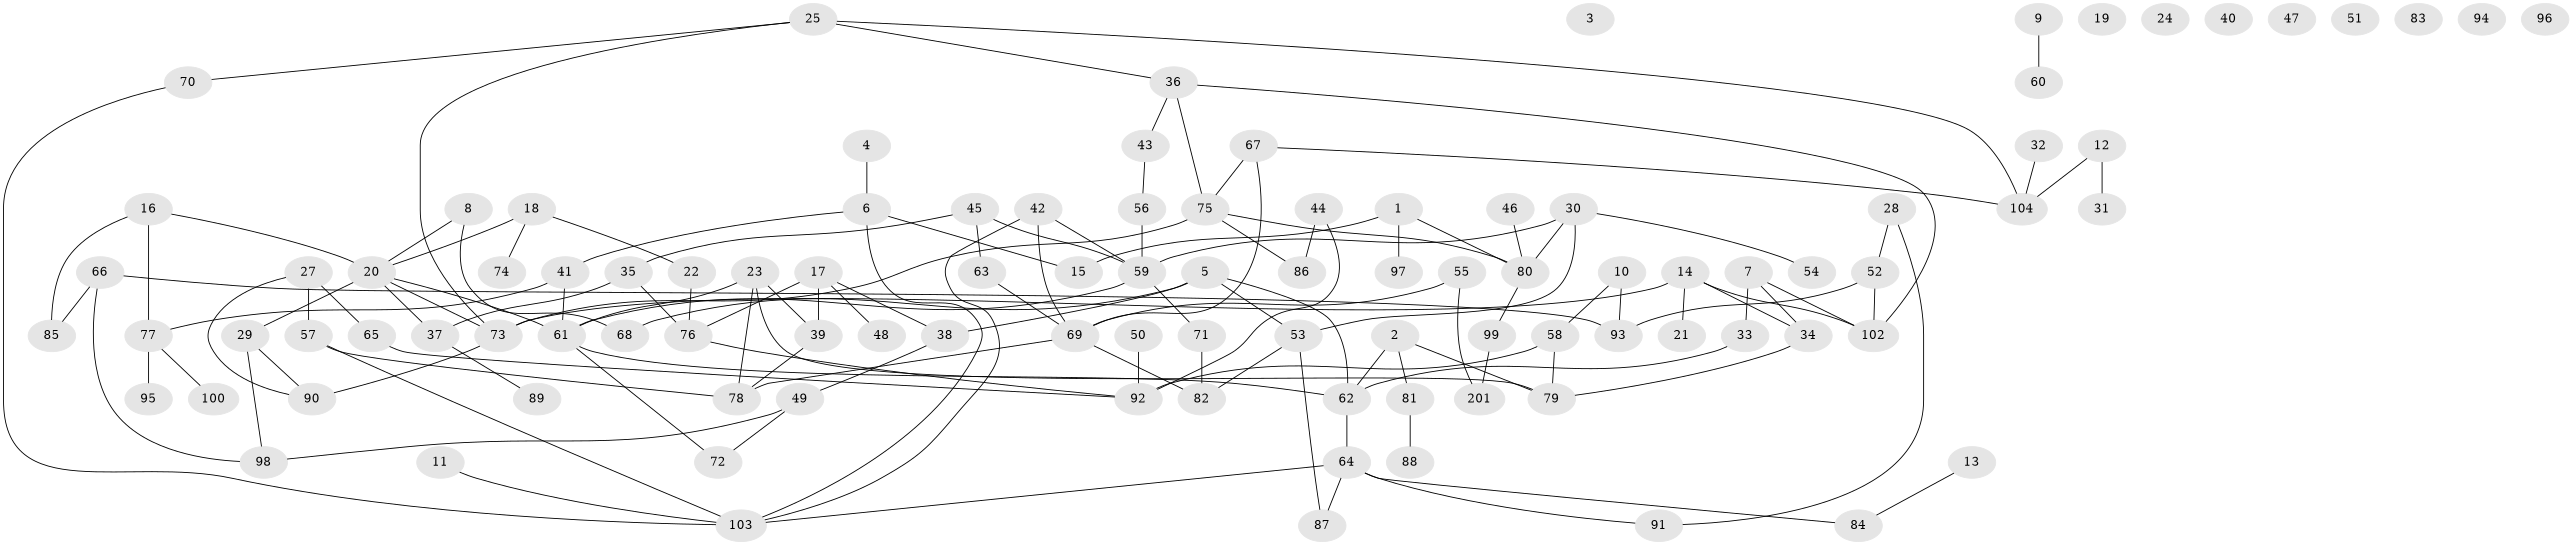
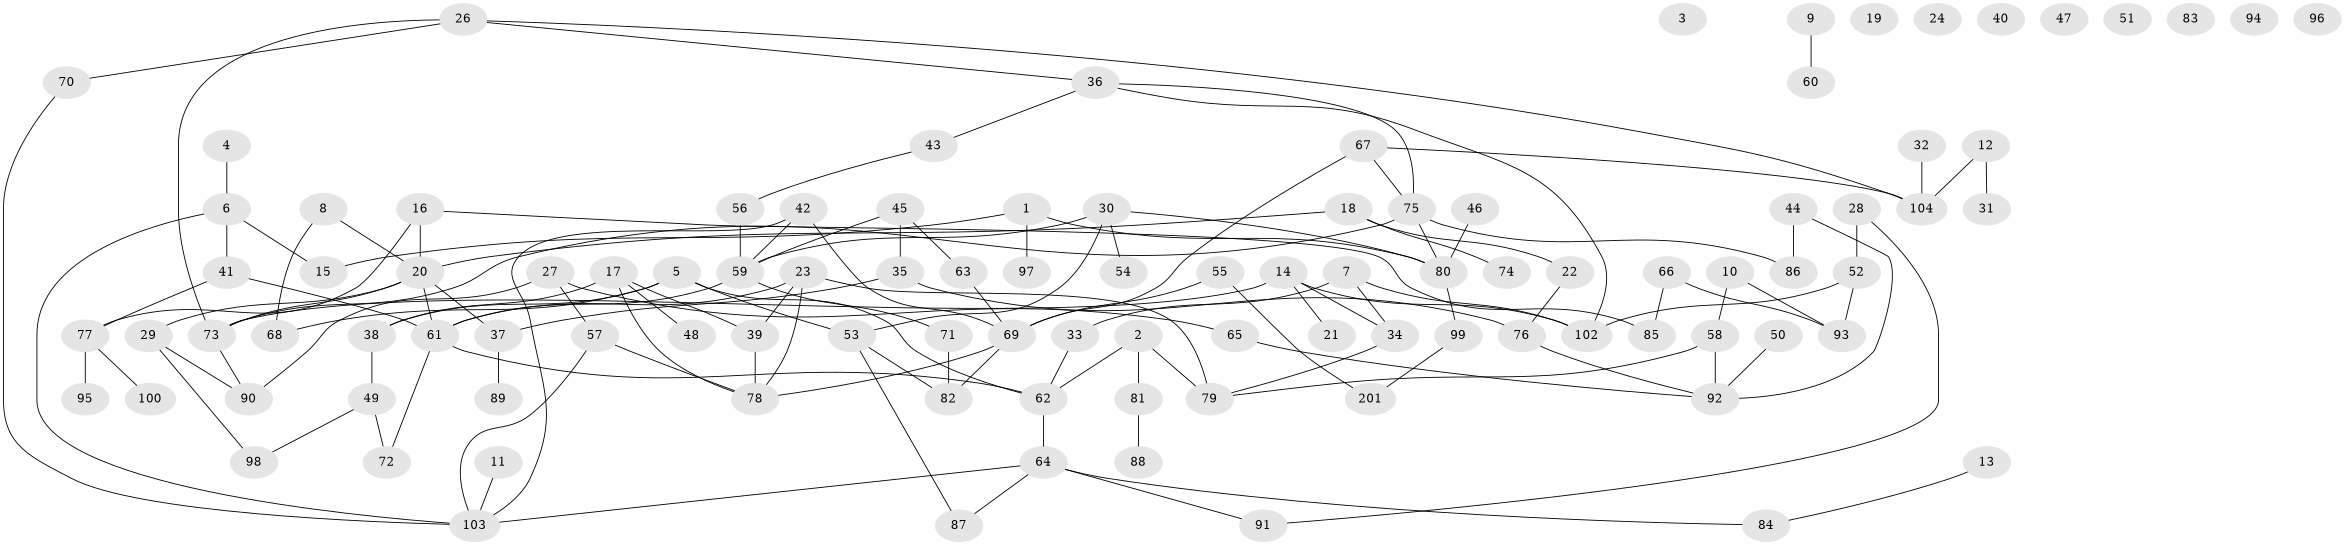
node "25": label "25" -> "26"
edge "17" -- "76": now "17" -- "78"
edge "66" -- "98": removed
